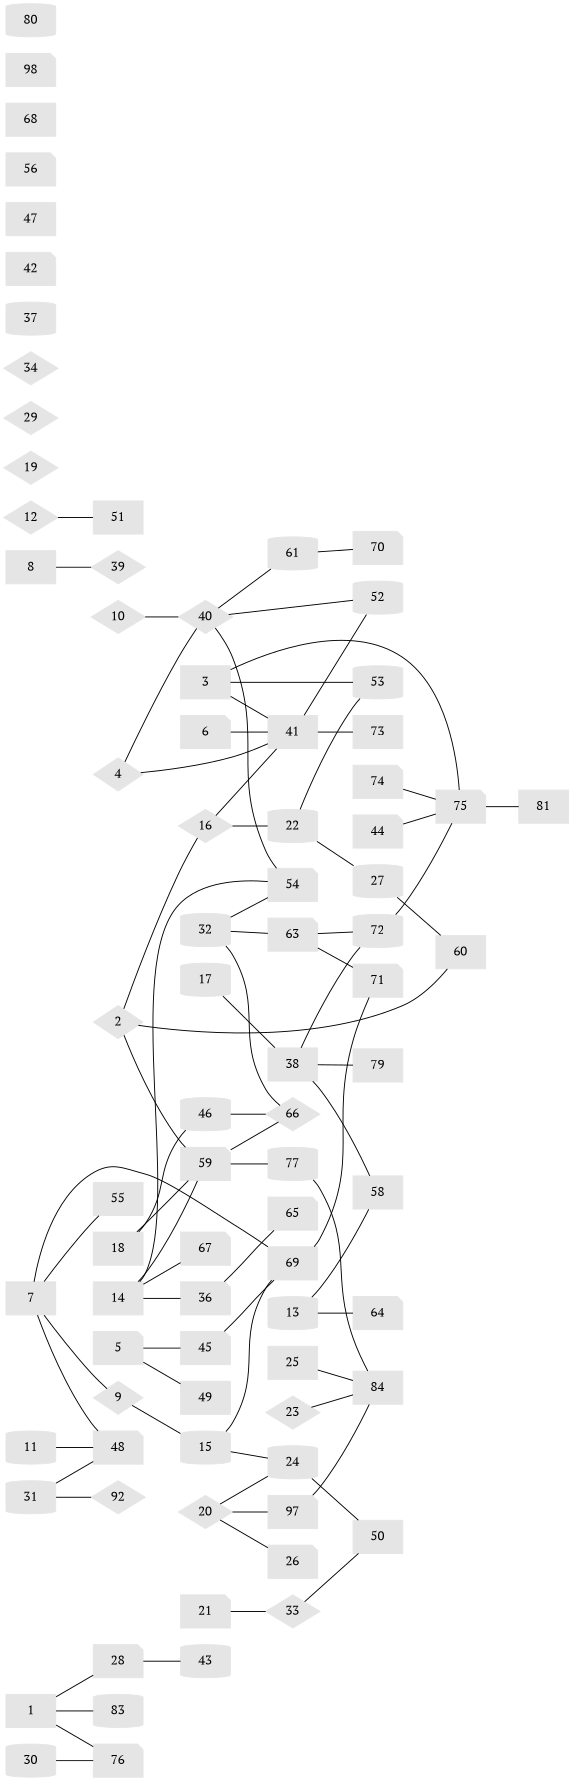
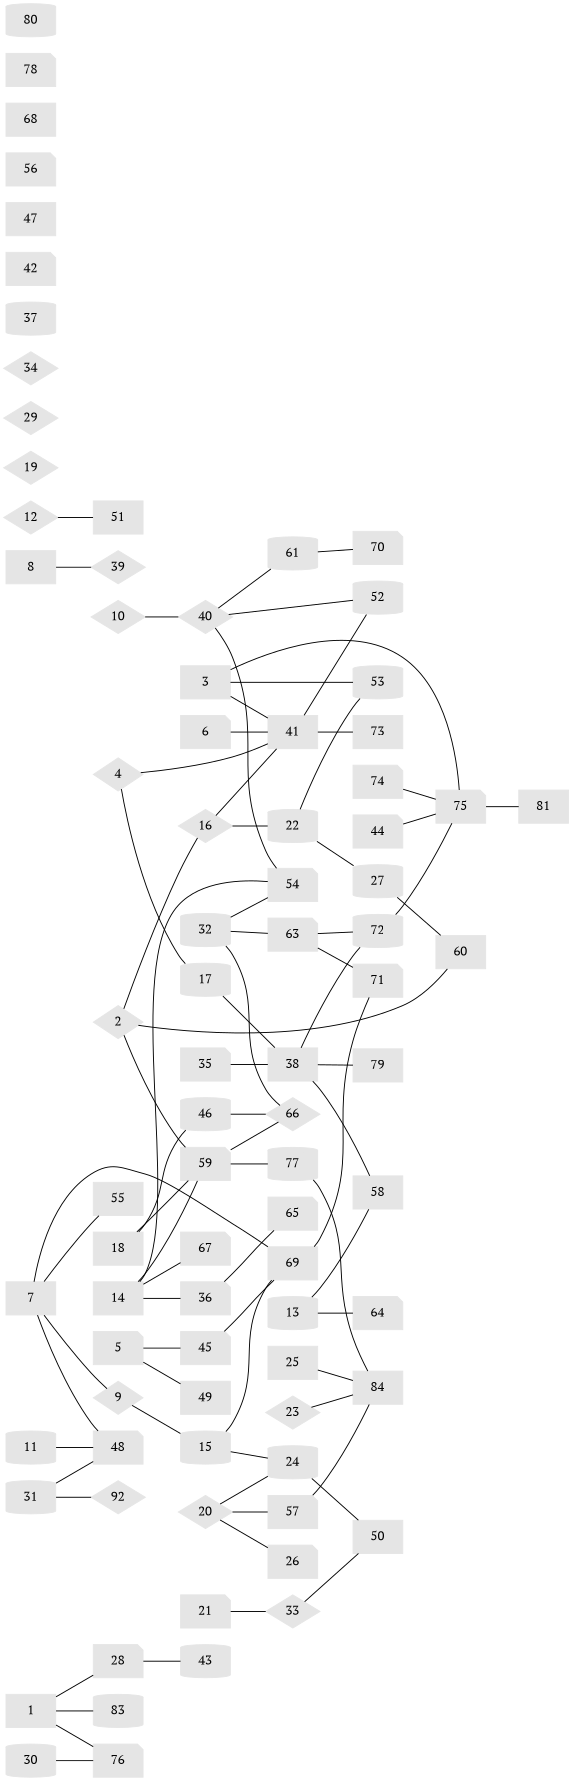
node "98": label "98" -> "78"
edge "40" -- "4": now "17" -- "4"
node "35": added
node "97": label "97" -> "57"
